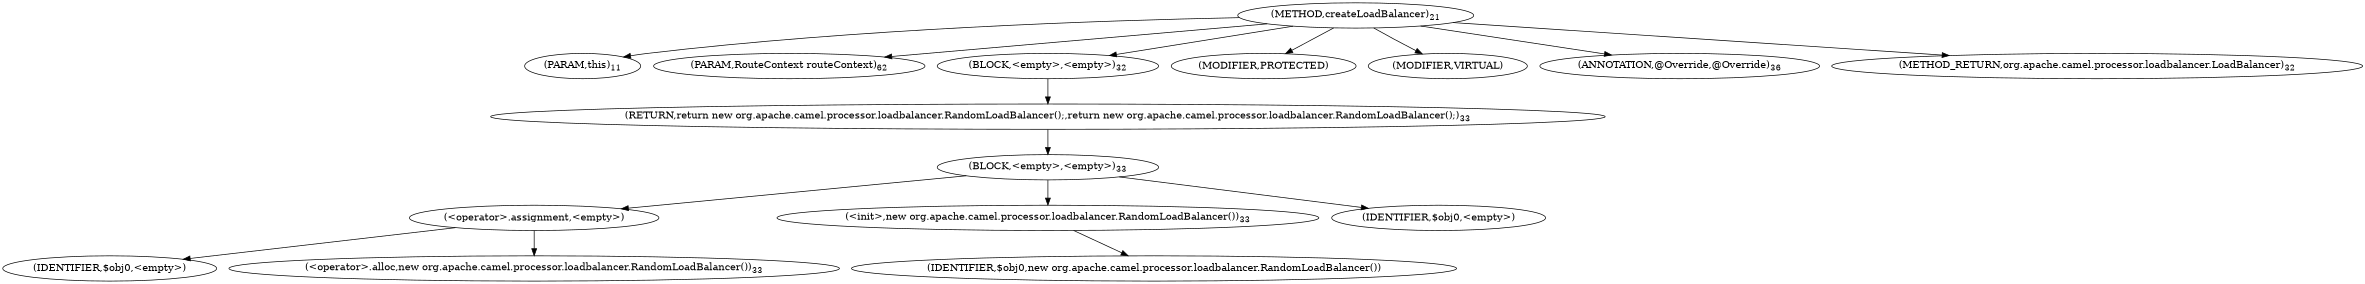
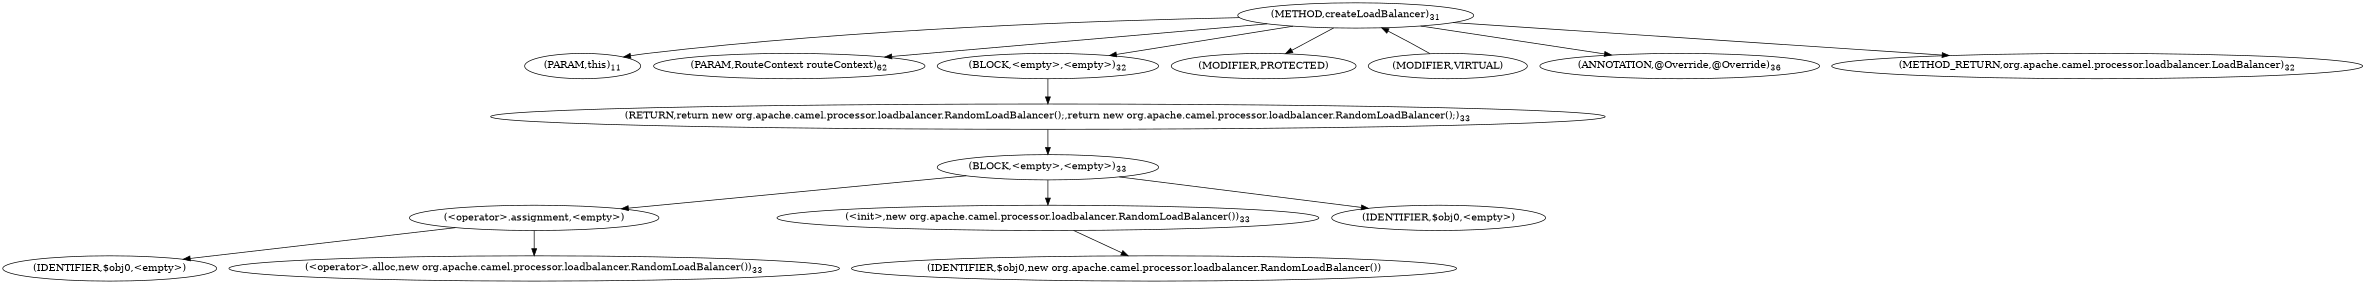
node "(METHOD,createLoadBalancer)": text "21" -> "31"
edge "(METHOD,createLoadBalancer)" -> "(MODIFIER,VIRTUAL)": reversed
